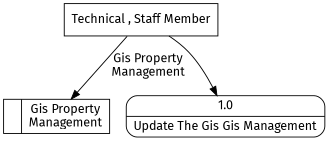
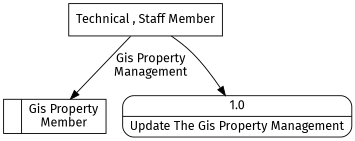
node "Gis Property": text "Management" -> "Member"
node "1.0": text "Update The Gis Gis Management" -> "Update The Gis Property Management"
